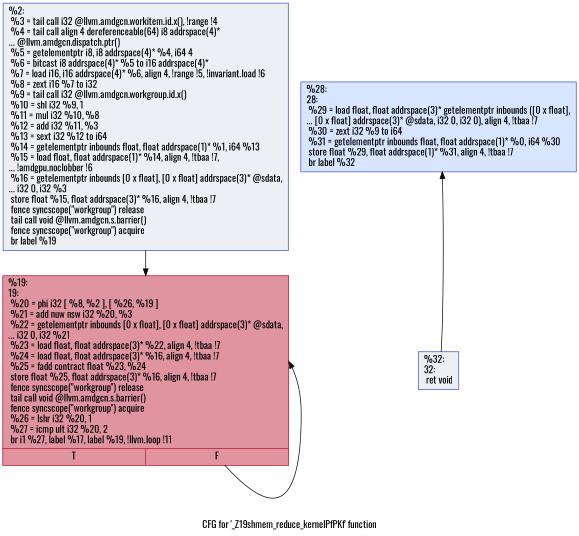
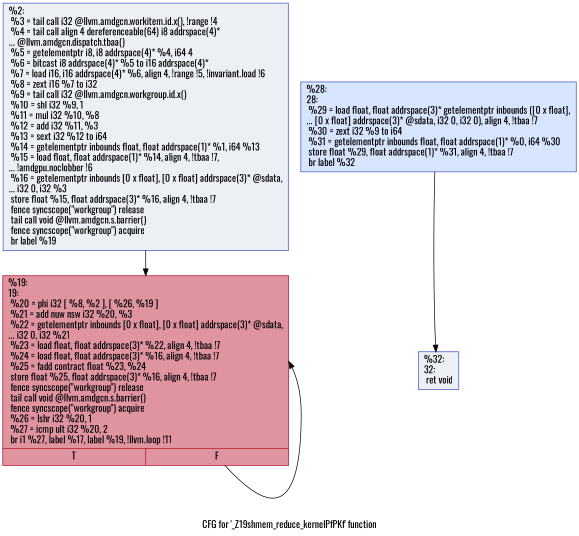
node "%2:": text "... @llvm.amdgcn.dispatch.ptr()" -> "... @llvm.amdgcn.dispatch.tbaa()"
edge "%32:" -> "%28:": reversed
